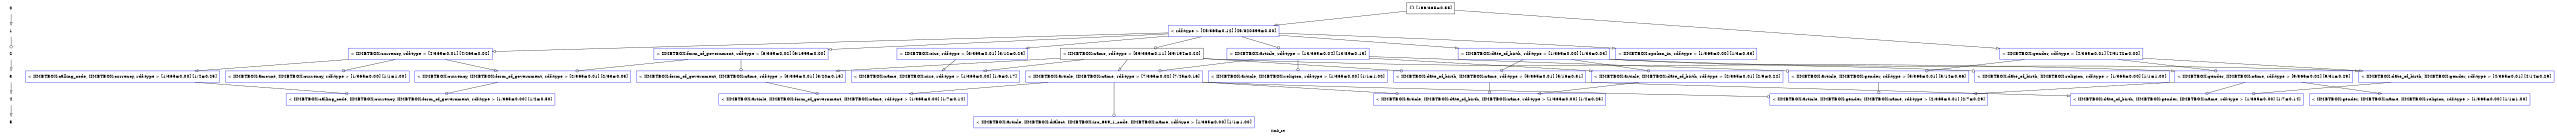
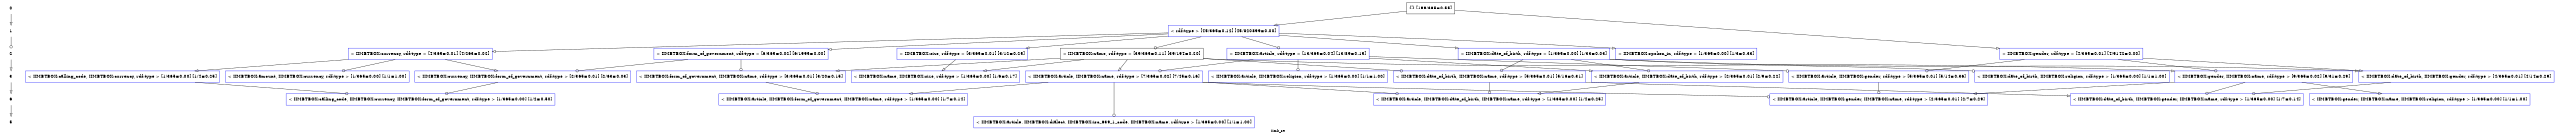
node "4": label "4" -> "6"
